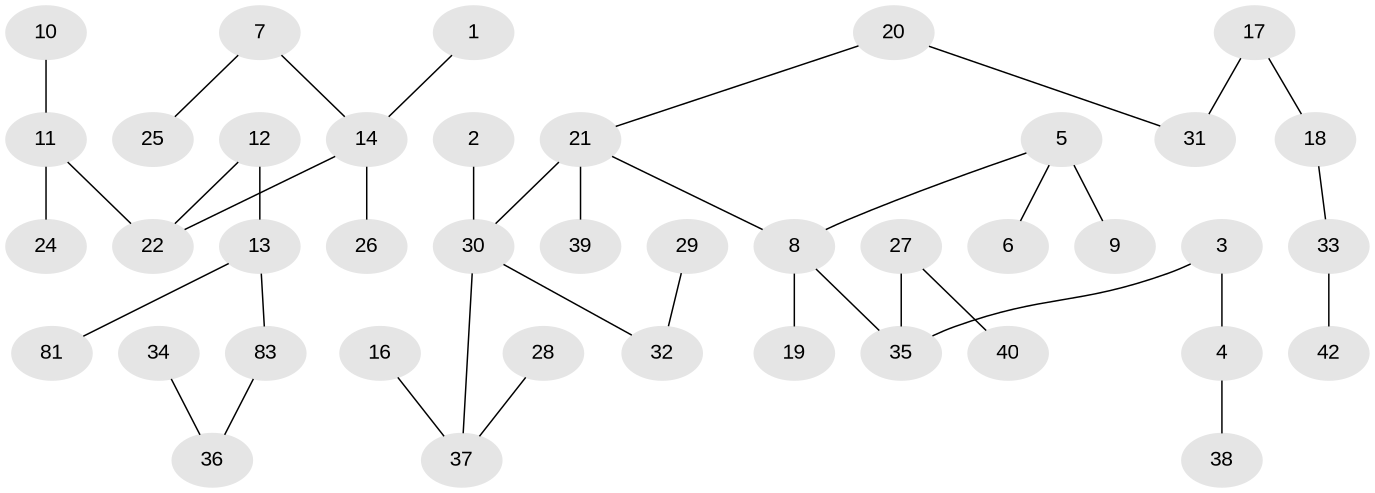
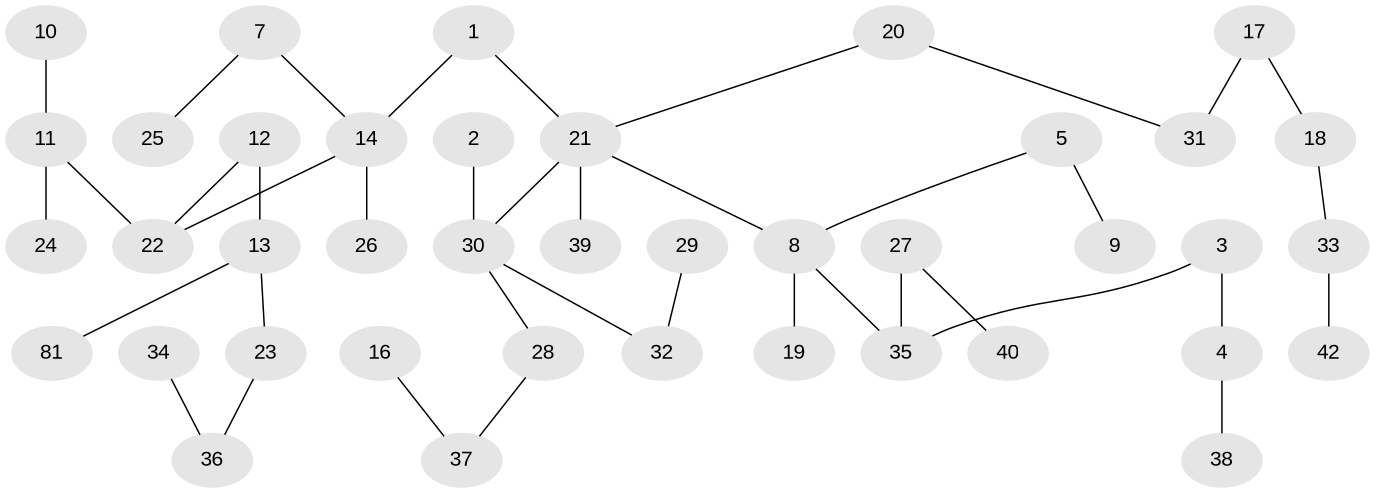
edge "1" -- "21": added
node "6": removed
node "83": label "83" -> "23"
edge "30" -- "37": now "30" -- "28"
